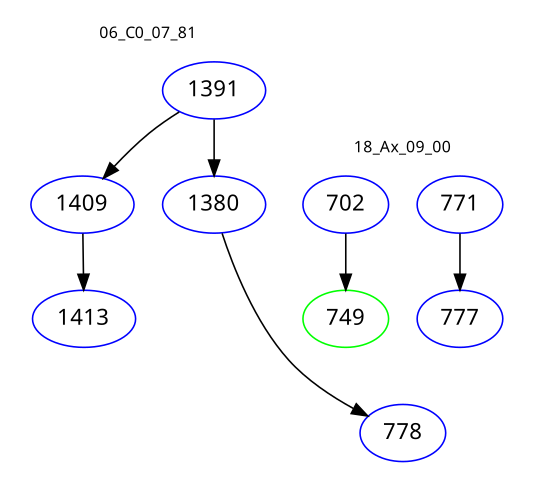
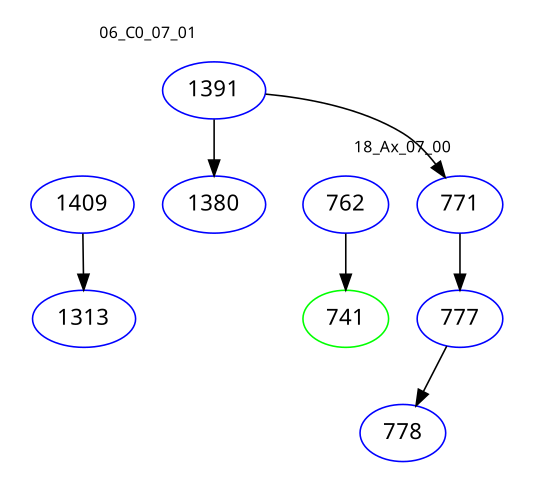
cluster "06_C0_07_81": label "06_C0_07_81" -> "06_C0_07_01"
edge "1391" -> "1409": now "1391" -> "771"
cluster "18_Ax_09_00": label "18_Ax_09_00" -> "18_Ax_07_00"
node "702": label "702" -> "762"
node "1413": label "1413" -> "1313"
node "749": label "749" -> "741"
edge "1380" -> "778": now "777" -> "778"
